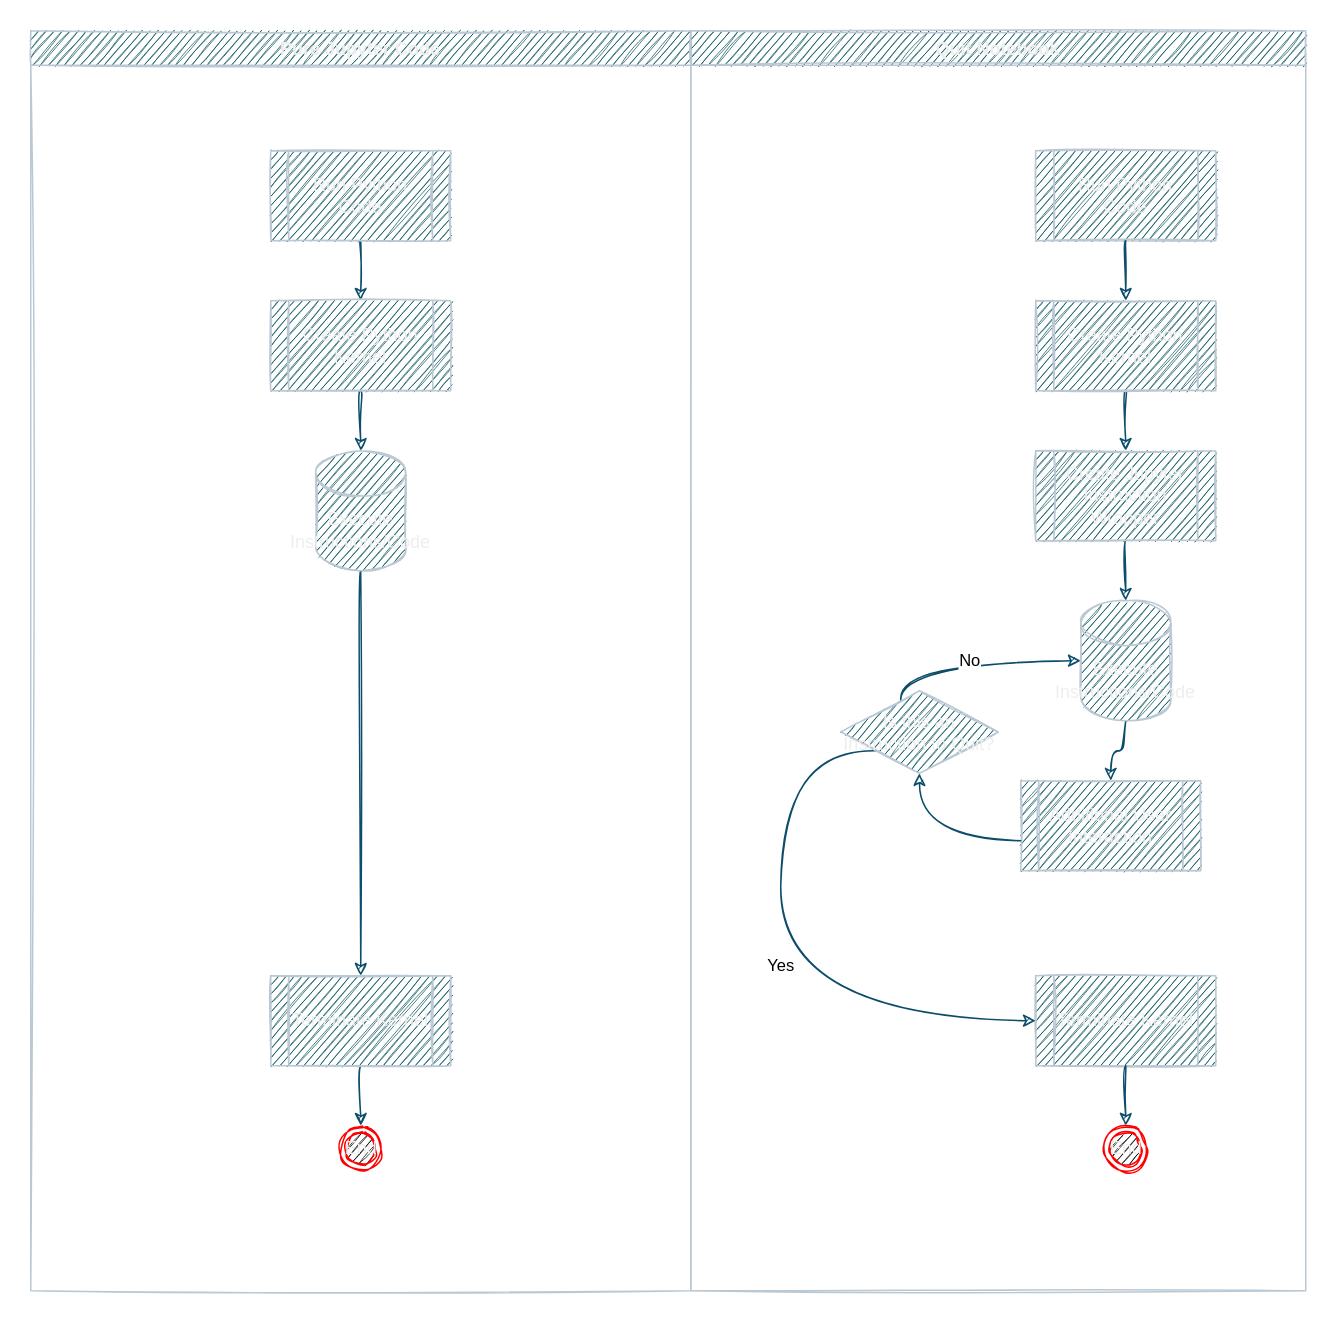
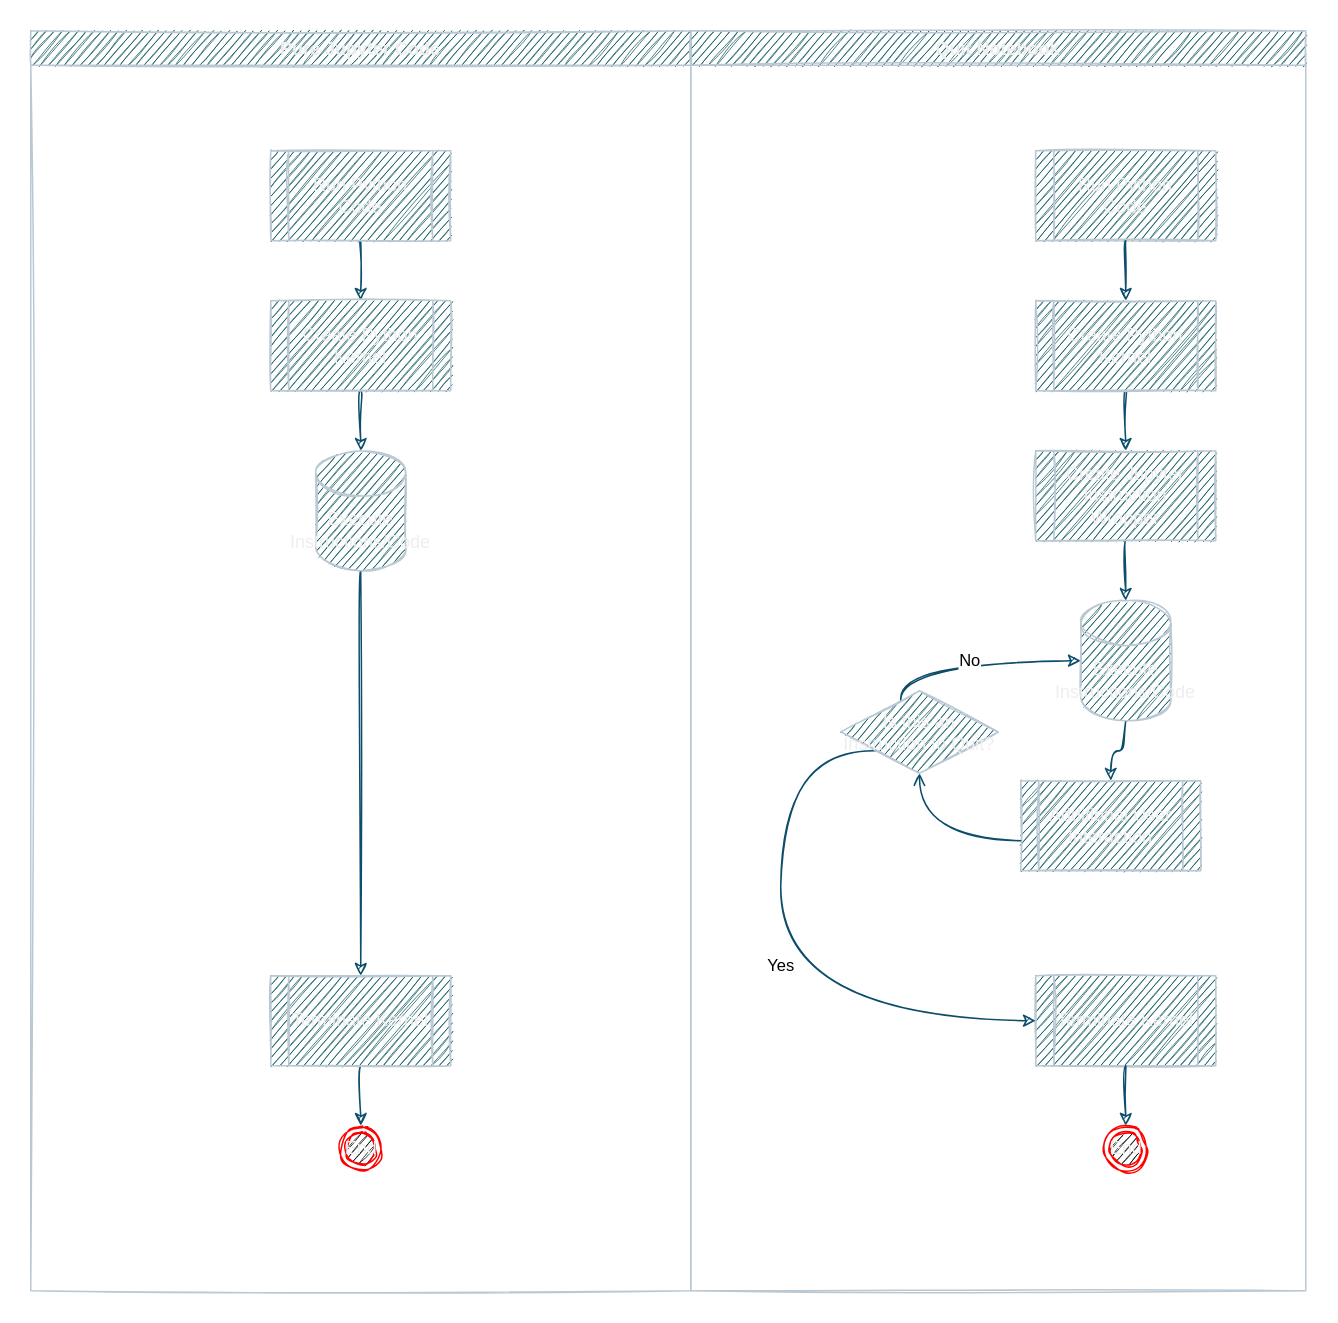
edge "Additional User Interaction" -> "Is this an Instruction to Quit?": arrowhead classic -> open
